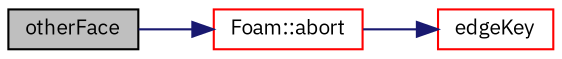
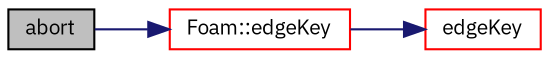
node "otherFace": label "otherFace" -> "abort"
node "Foam::abort": label "Foam::abort" -> "Foam::edgeKey"
